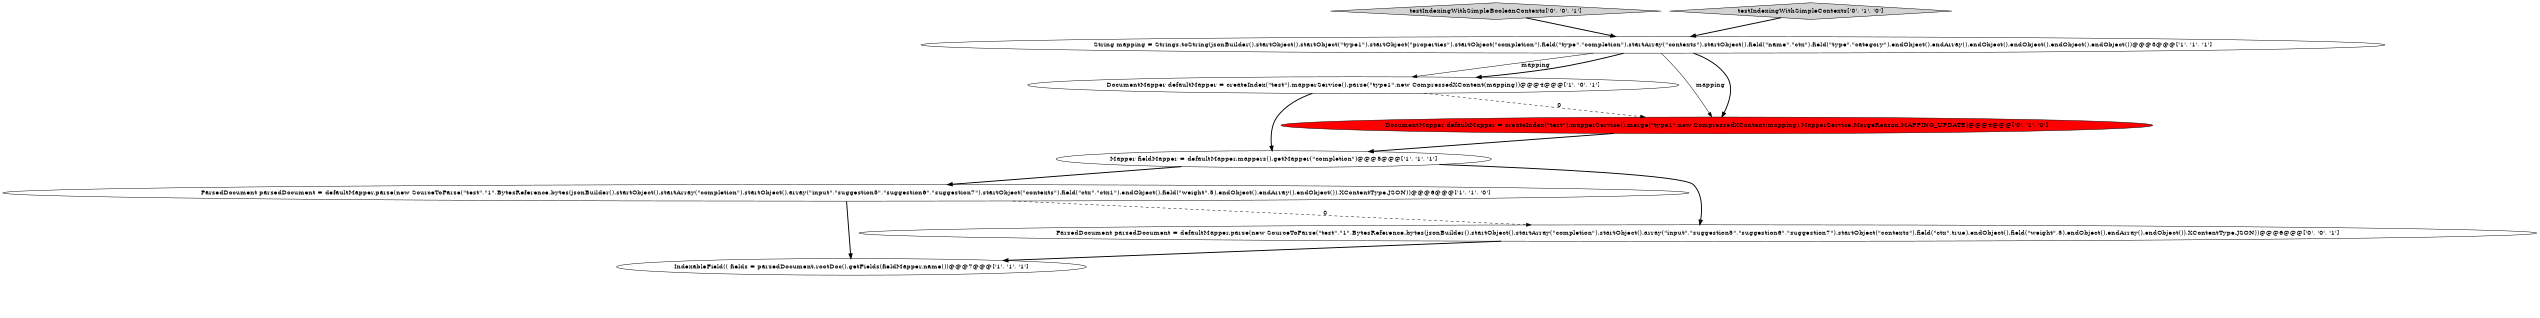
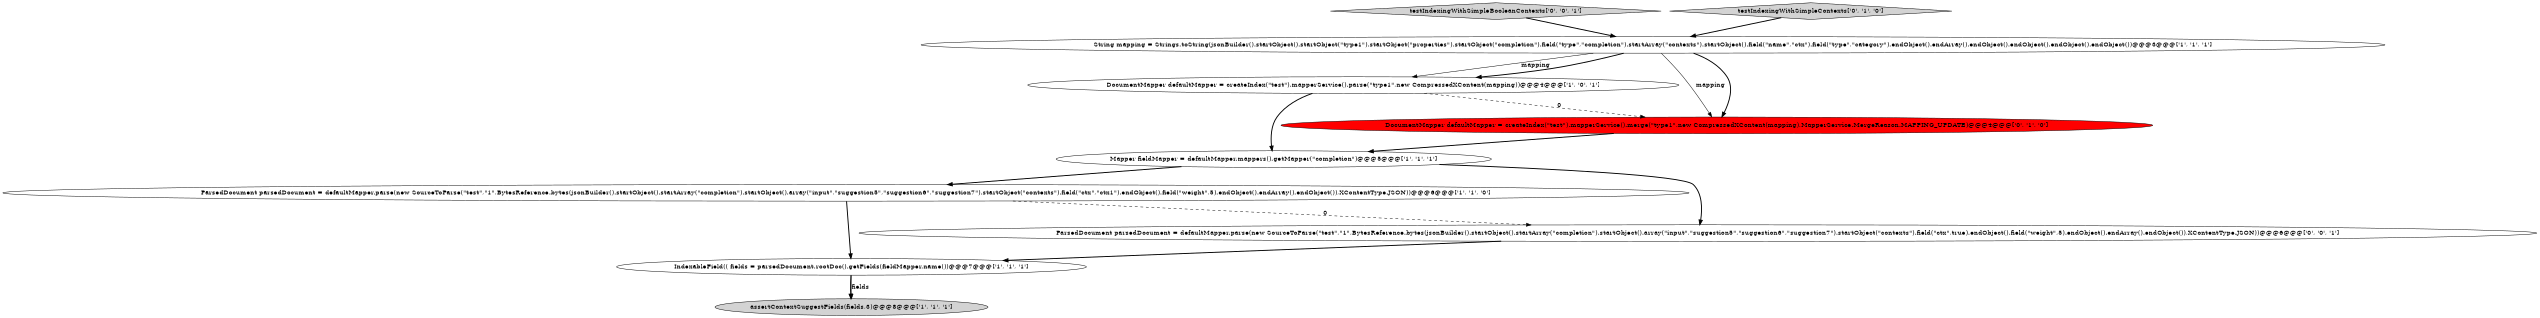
node "assertContextSuggestFields(fields,3)@@@8@@@['1', '1', '1']": added
